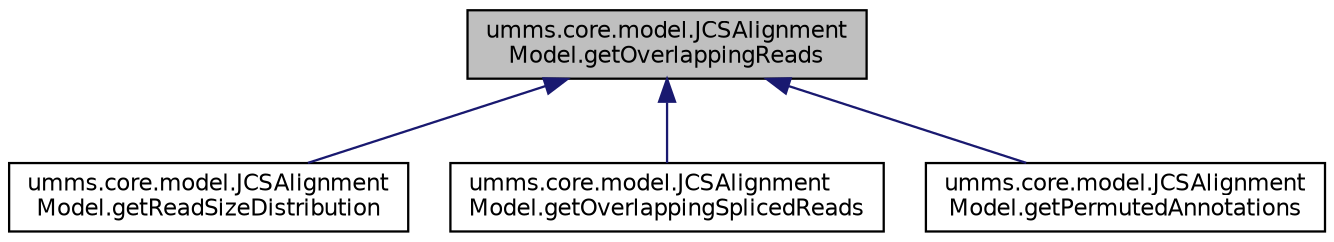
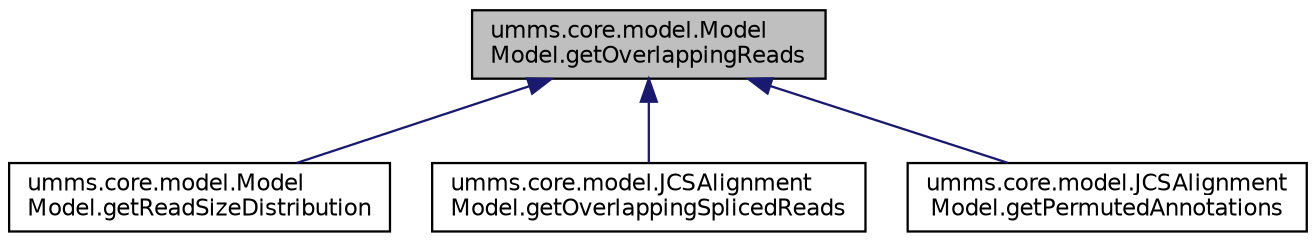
node "umms.core.model.JCSAlignment Model.getOverlappingReads": label "umms.core.model.JCSAlignment Model.getOverlappingReads" -> "umms.core.model.Model Model.getOverlappingReads"
node "umms.core.model.JCSAlignment Model.getReadSizeDistribution": label "umms.core.model.JCSAlignment Model.getReadSizeDistribution" -> "umms.core.model.Model Model.getReadSizeDistribution"
